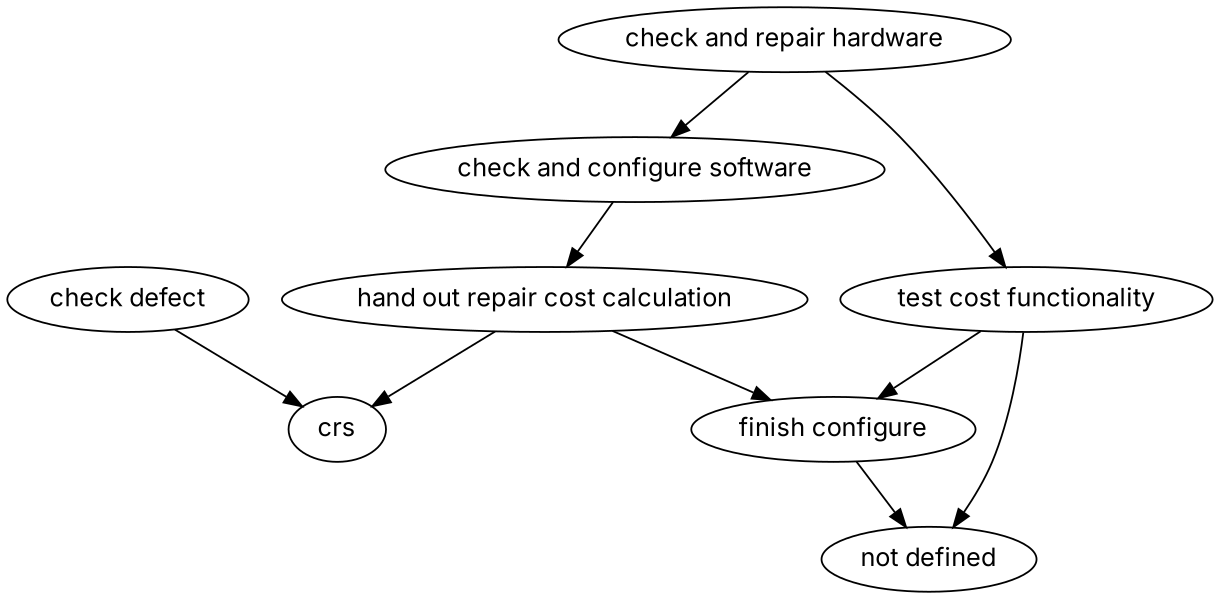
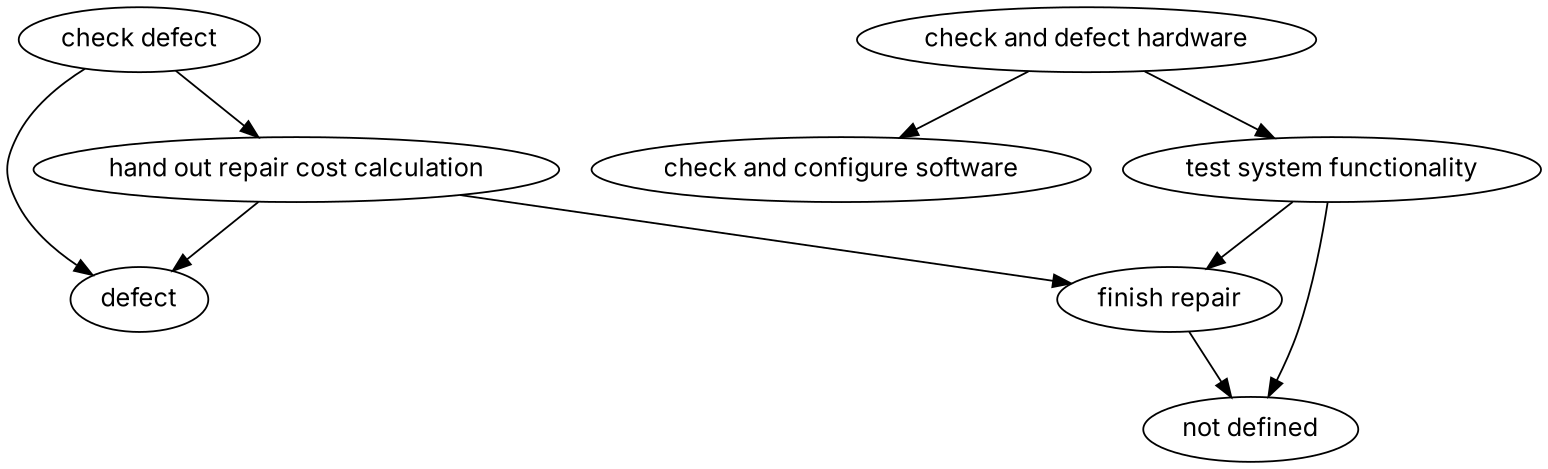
node "check and repair hardware": label "check and repair hardware" -> "check and defect hardware"
edge "check and configure software" -> "hand out repair cost calculation": now "check defect" -> "hand out repair cost calculation"
node "test cost functionality": label "test cost functionality" -> "test system functionality"
node "crs": label "crs" -> "defect"
node "finish configure": label "finish configure" -> "finish repair"
